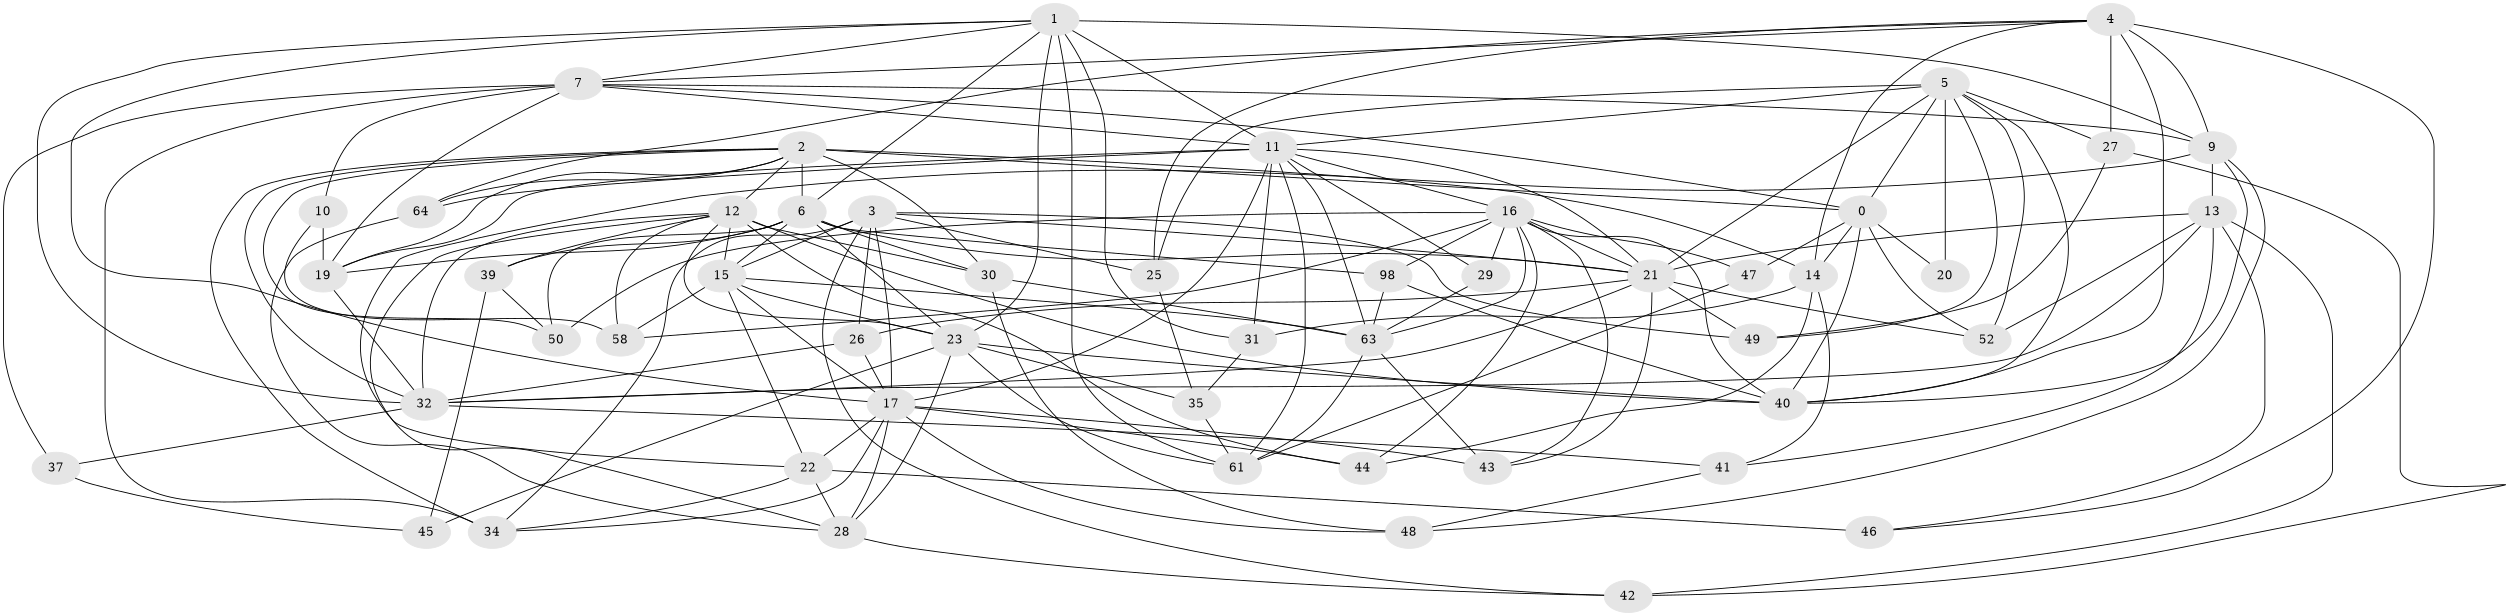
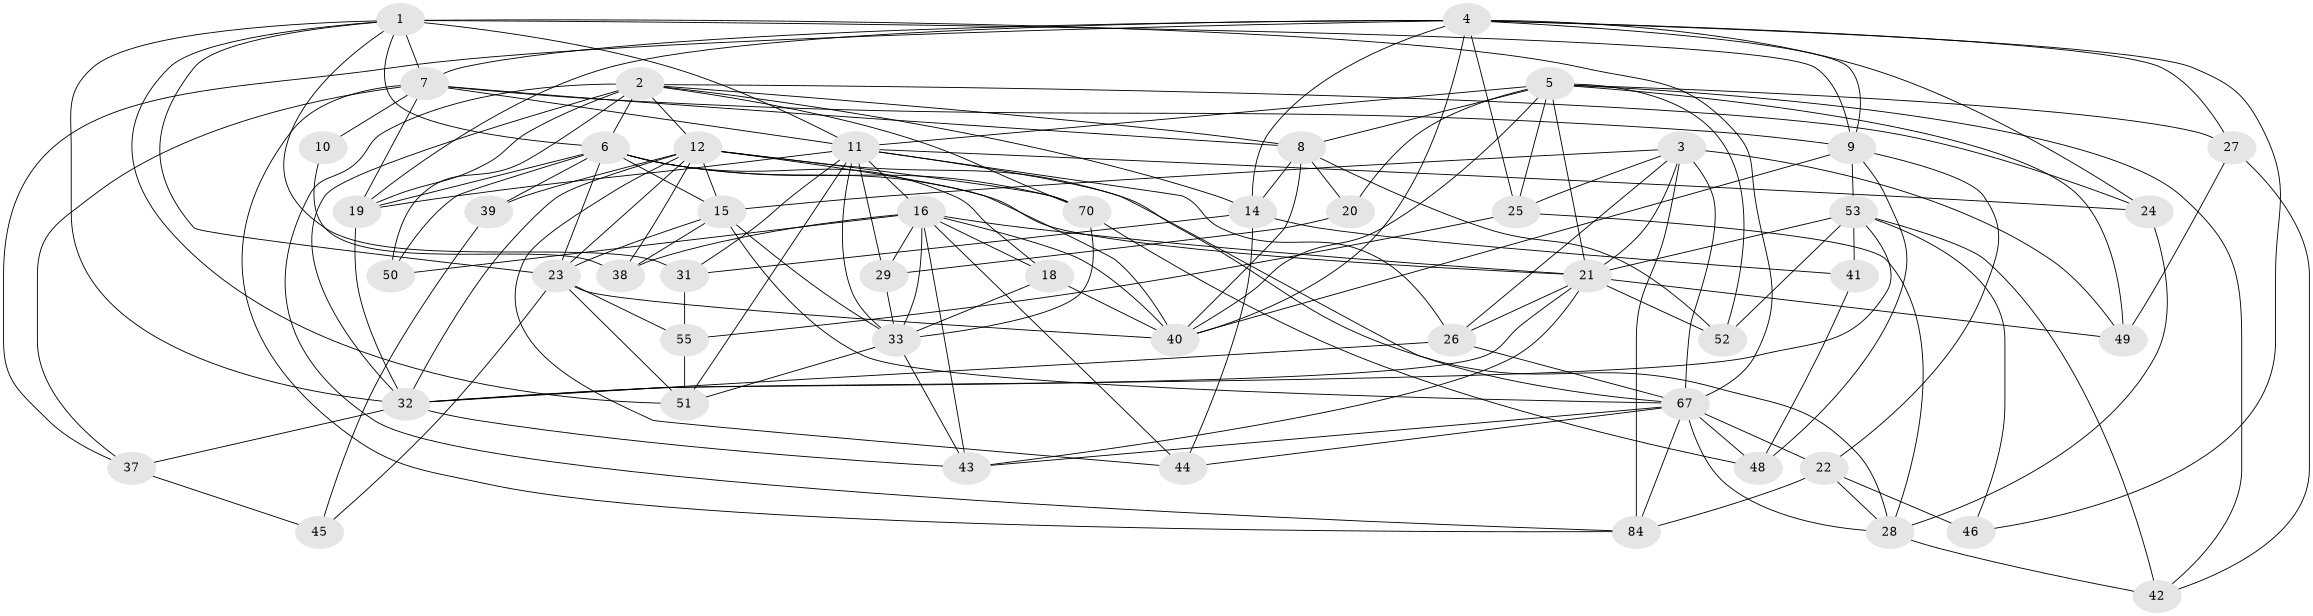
edge "4" -- "37": added
edge "11" -- "21": now "11" -- "26"
node "64": label "64" -> "24"
node "0": label "0" -> "8"
node "13": label "13" -> "53"
edge "10" -- "19": now "4" -- "19"
edge "20" -- "29": added
node "30": label "30" -> "70"
node "98": label "98" -> "18"
node "47": removed
edge "39" -- "50": removed
node "58": label "58" -> "38"
node "63": label "63" -> "33"
edge "15" -- "22": removed
node "17": label "17" -> "67"
node "35": label "35" -> "55"
edge "32" -- "41": now "32" -- "43"
edge "23" -- "28": now "25" -- "28"
node "61": label "61" -> "51"
node "34": label "34" -> "84"
edge "3" -- "42": now "5" -- "42"
